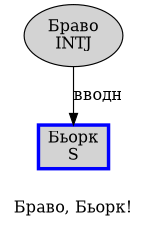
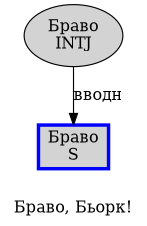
node "Бьорк S": label "Бьорк S" -> "Браво S"
